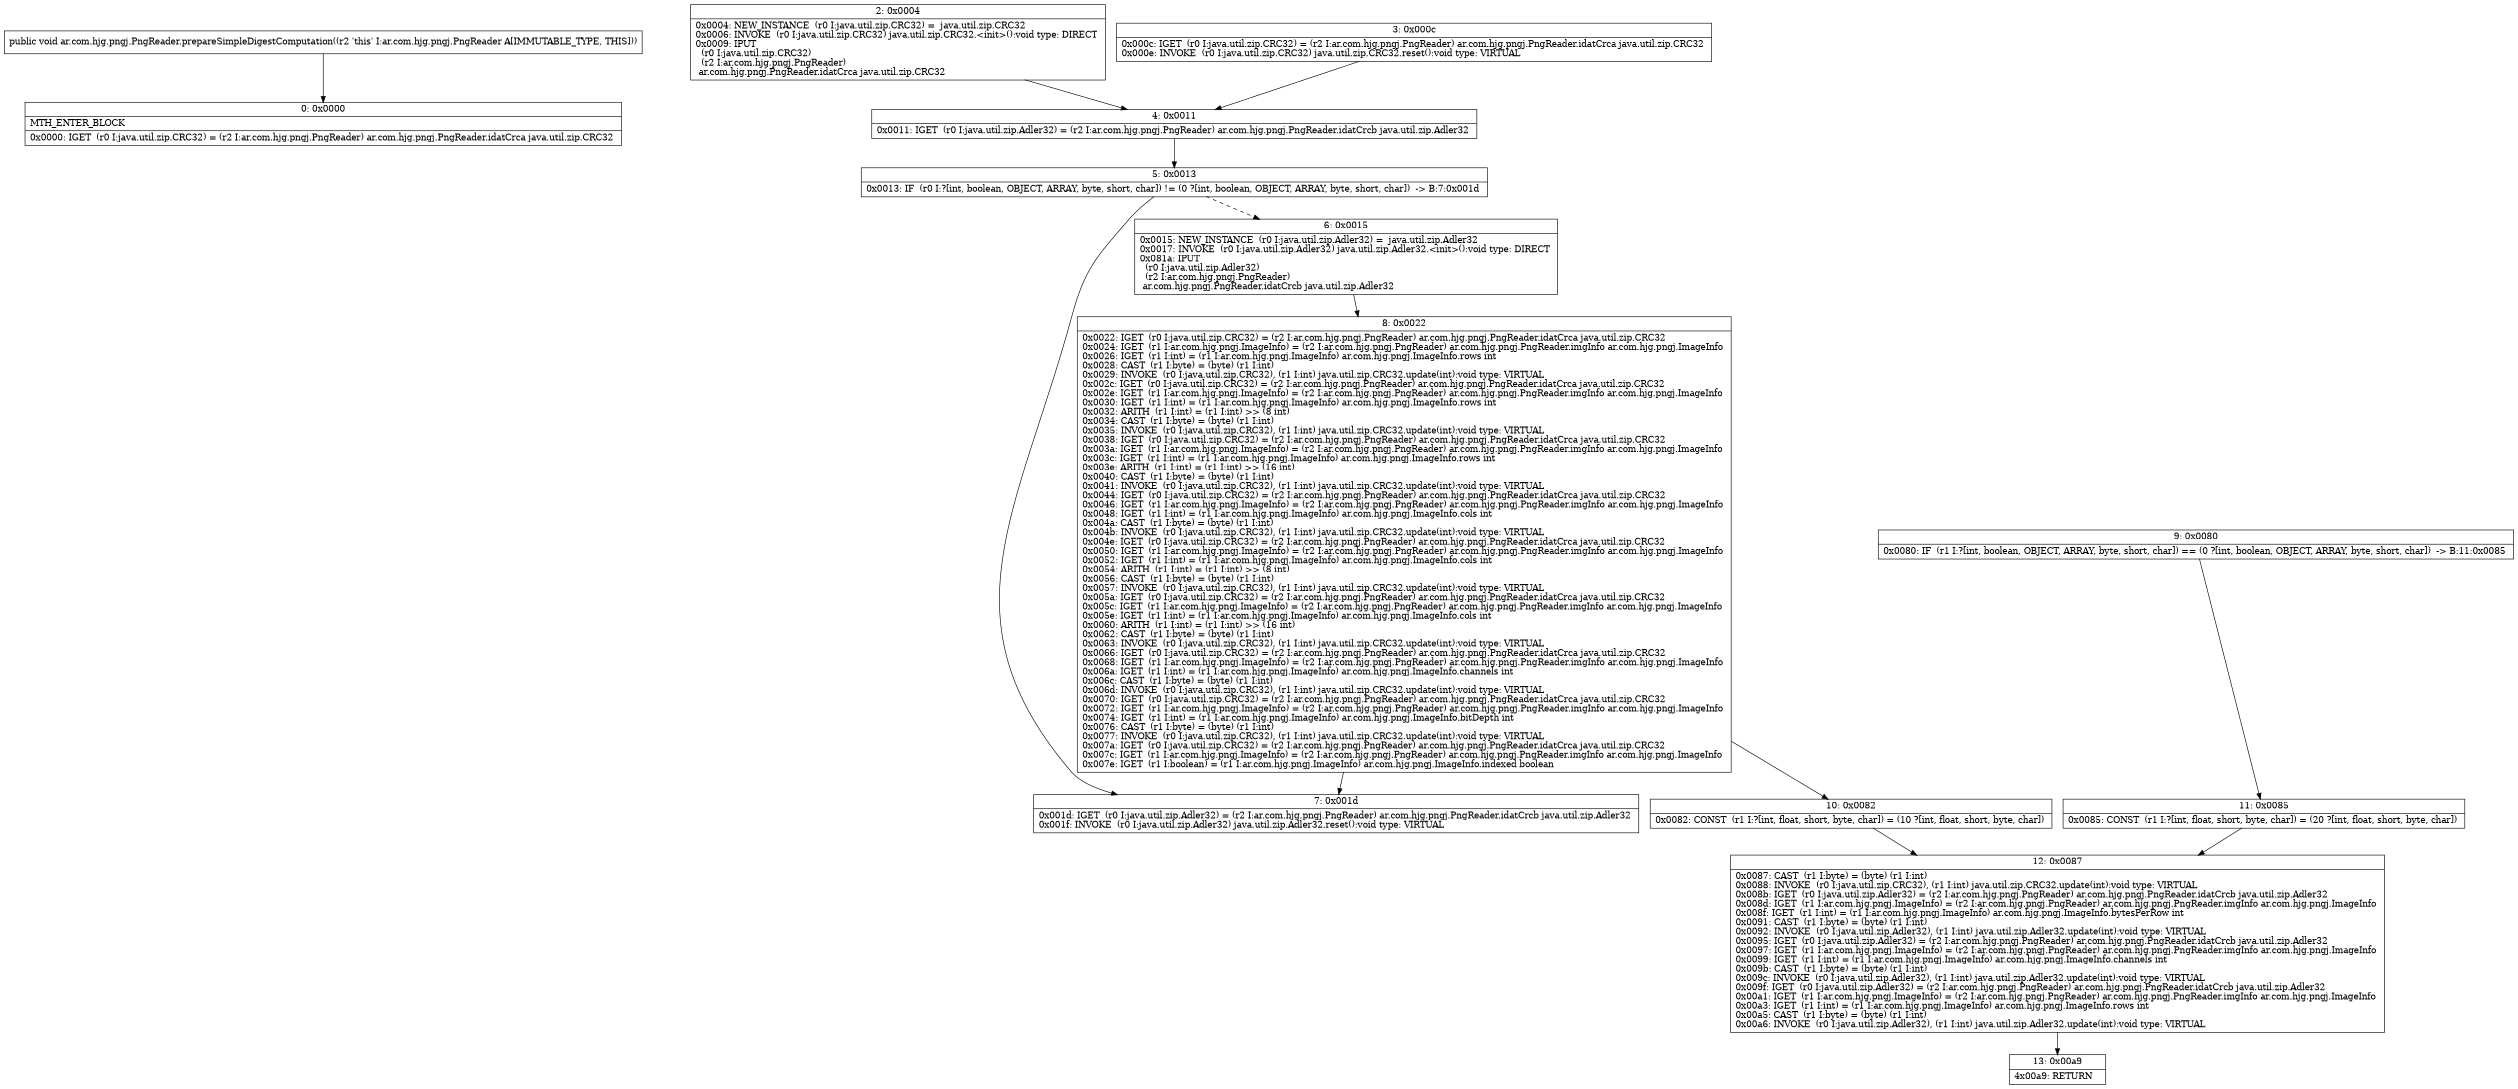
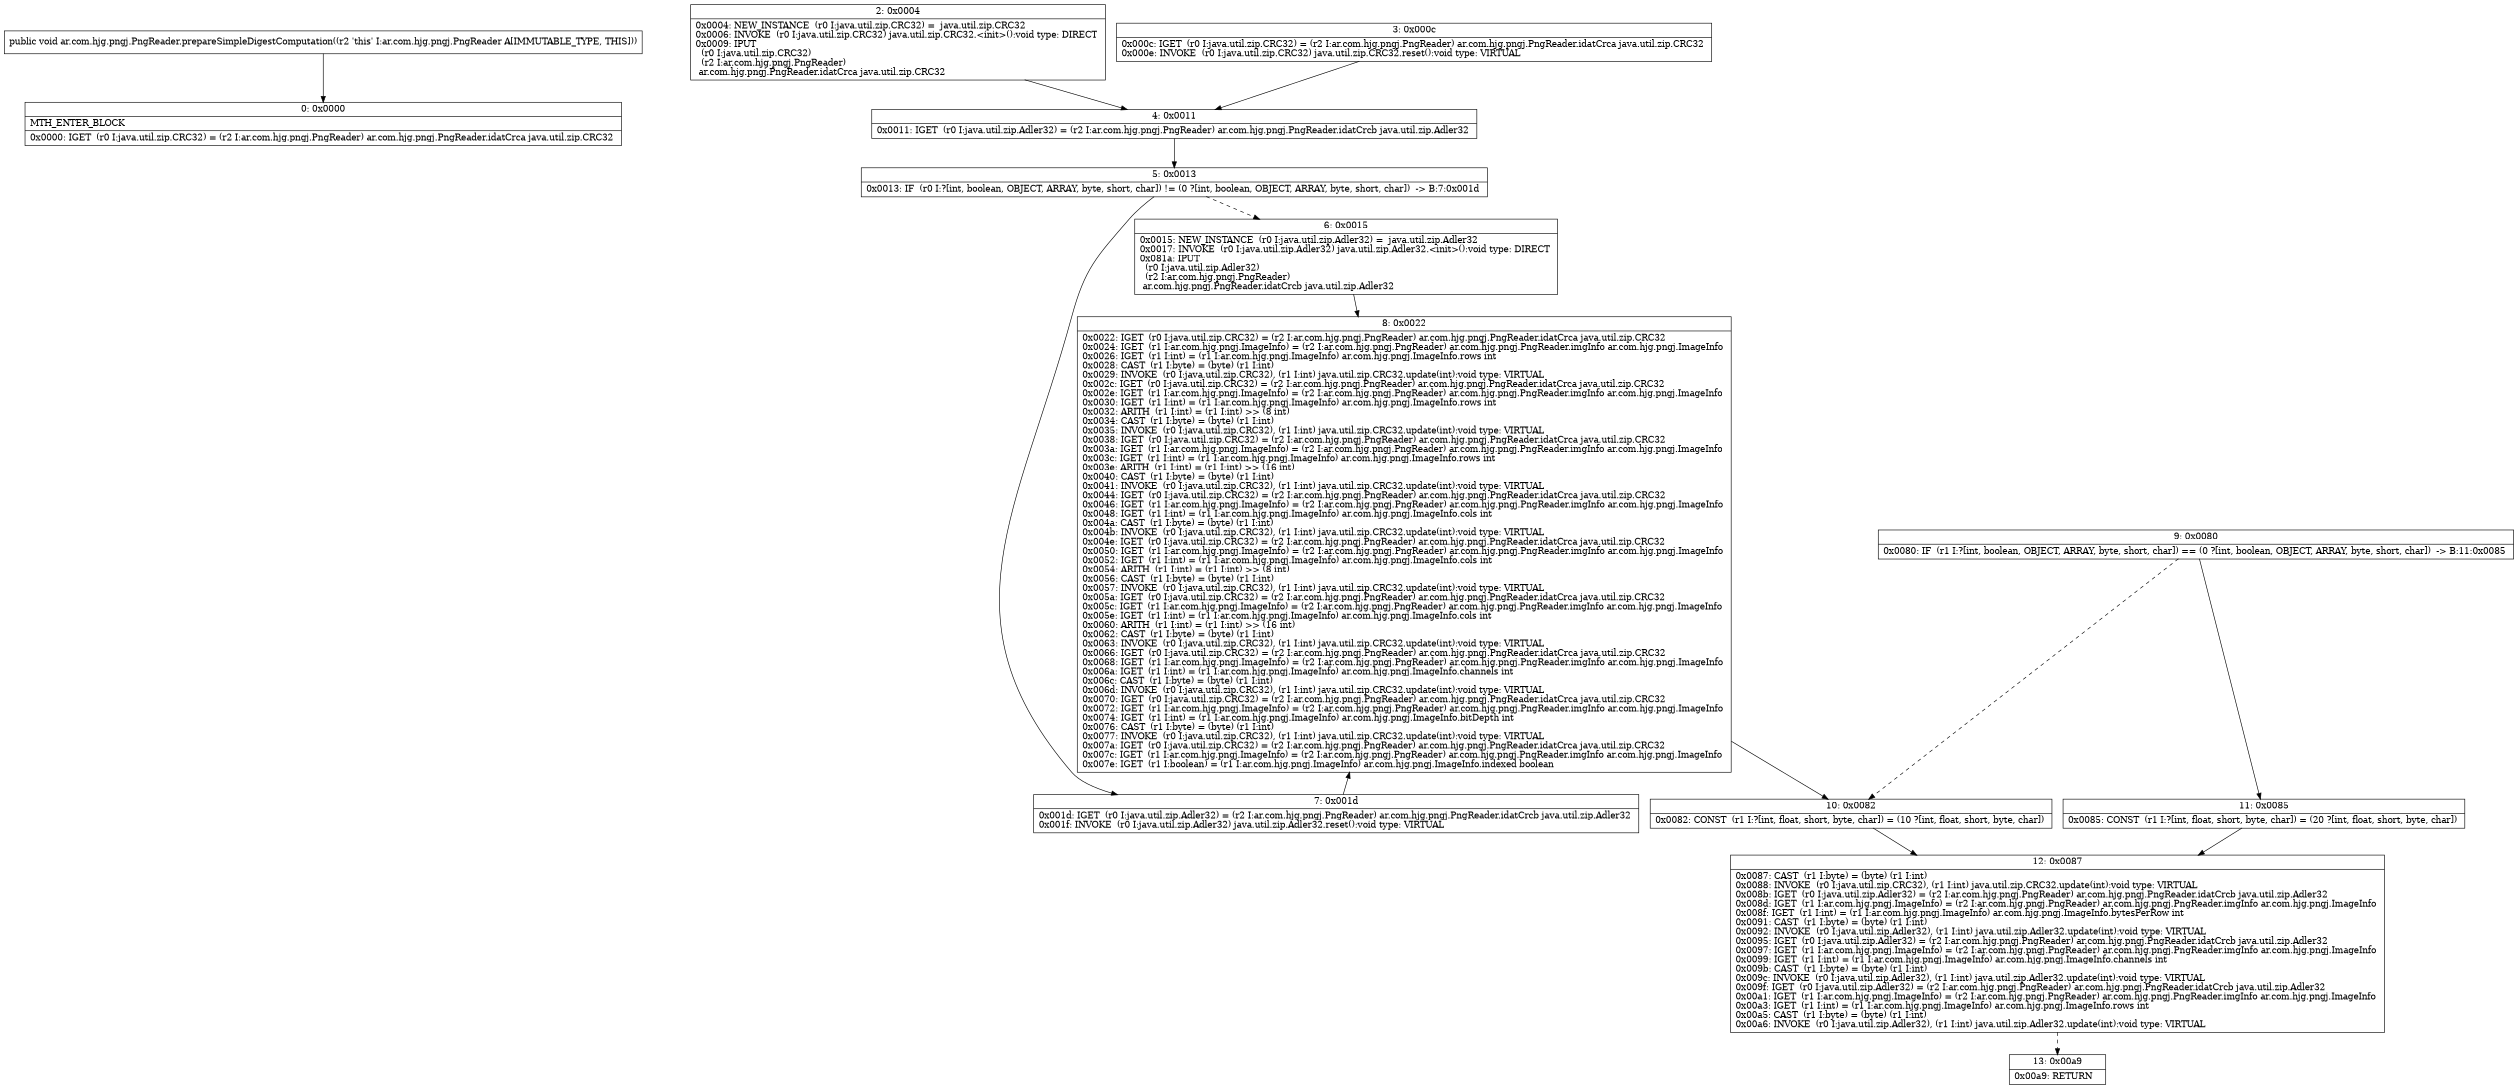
edge "9: 0x0080" -> "10: 0x0082": added
edge "8: 0x0022" -> "7: 0x001d": reversed
edge "12: 0x0087" -> "13: 0x00a9": style solid -> dashed
node "13: 0x00a9": text "4x00a9: RETURN" -> "0x00a9: RETURN"
